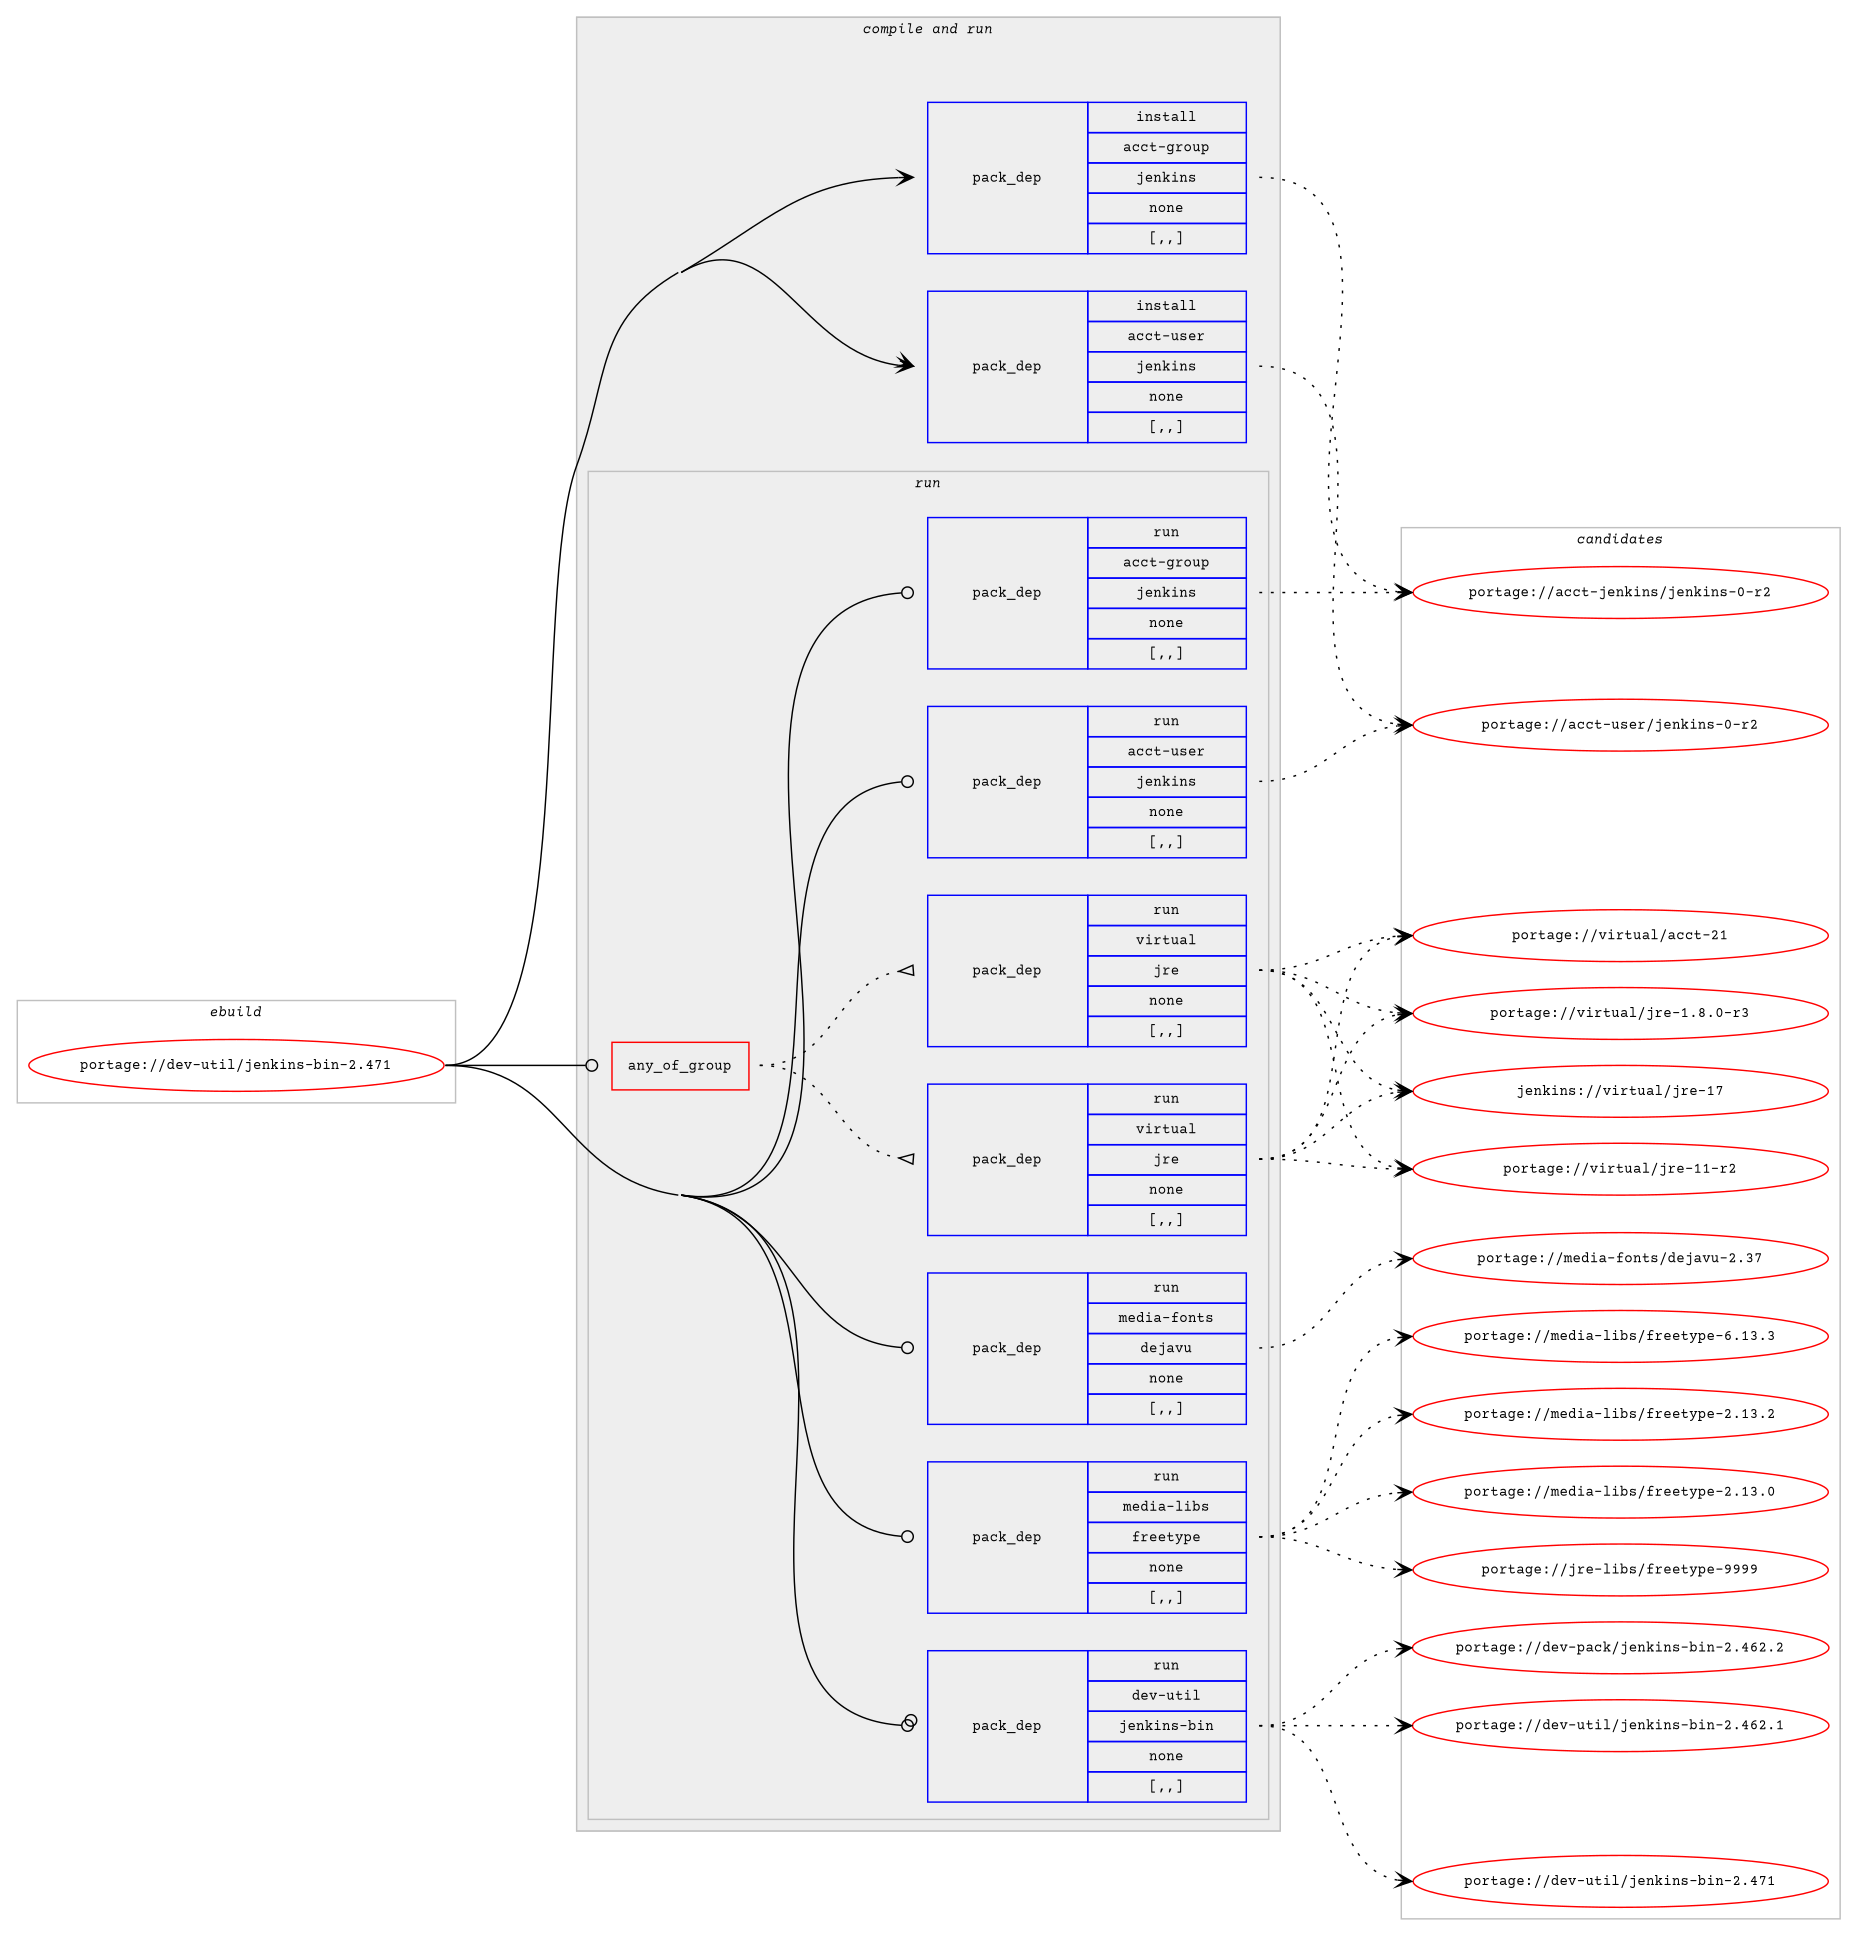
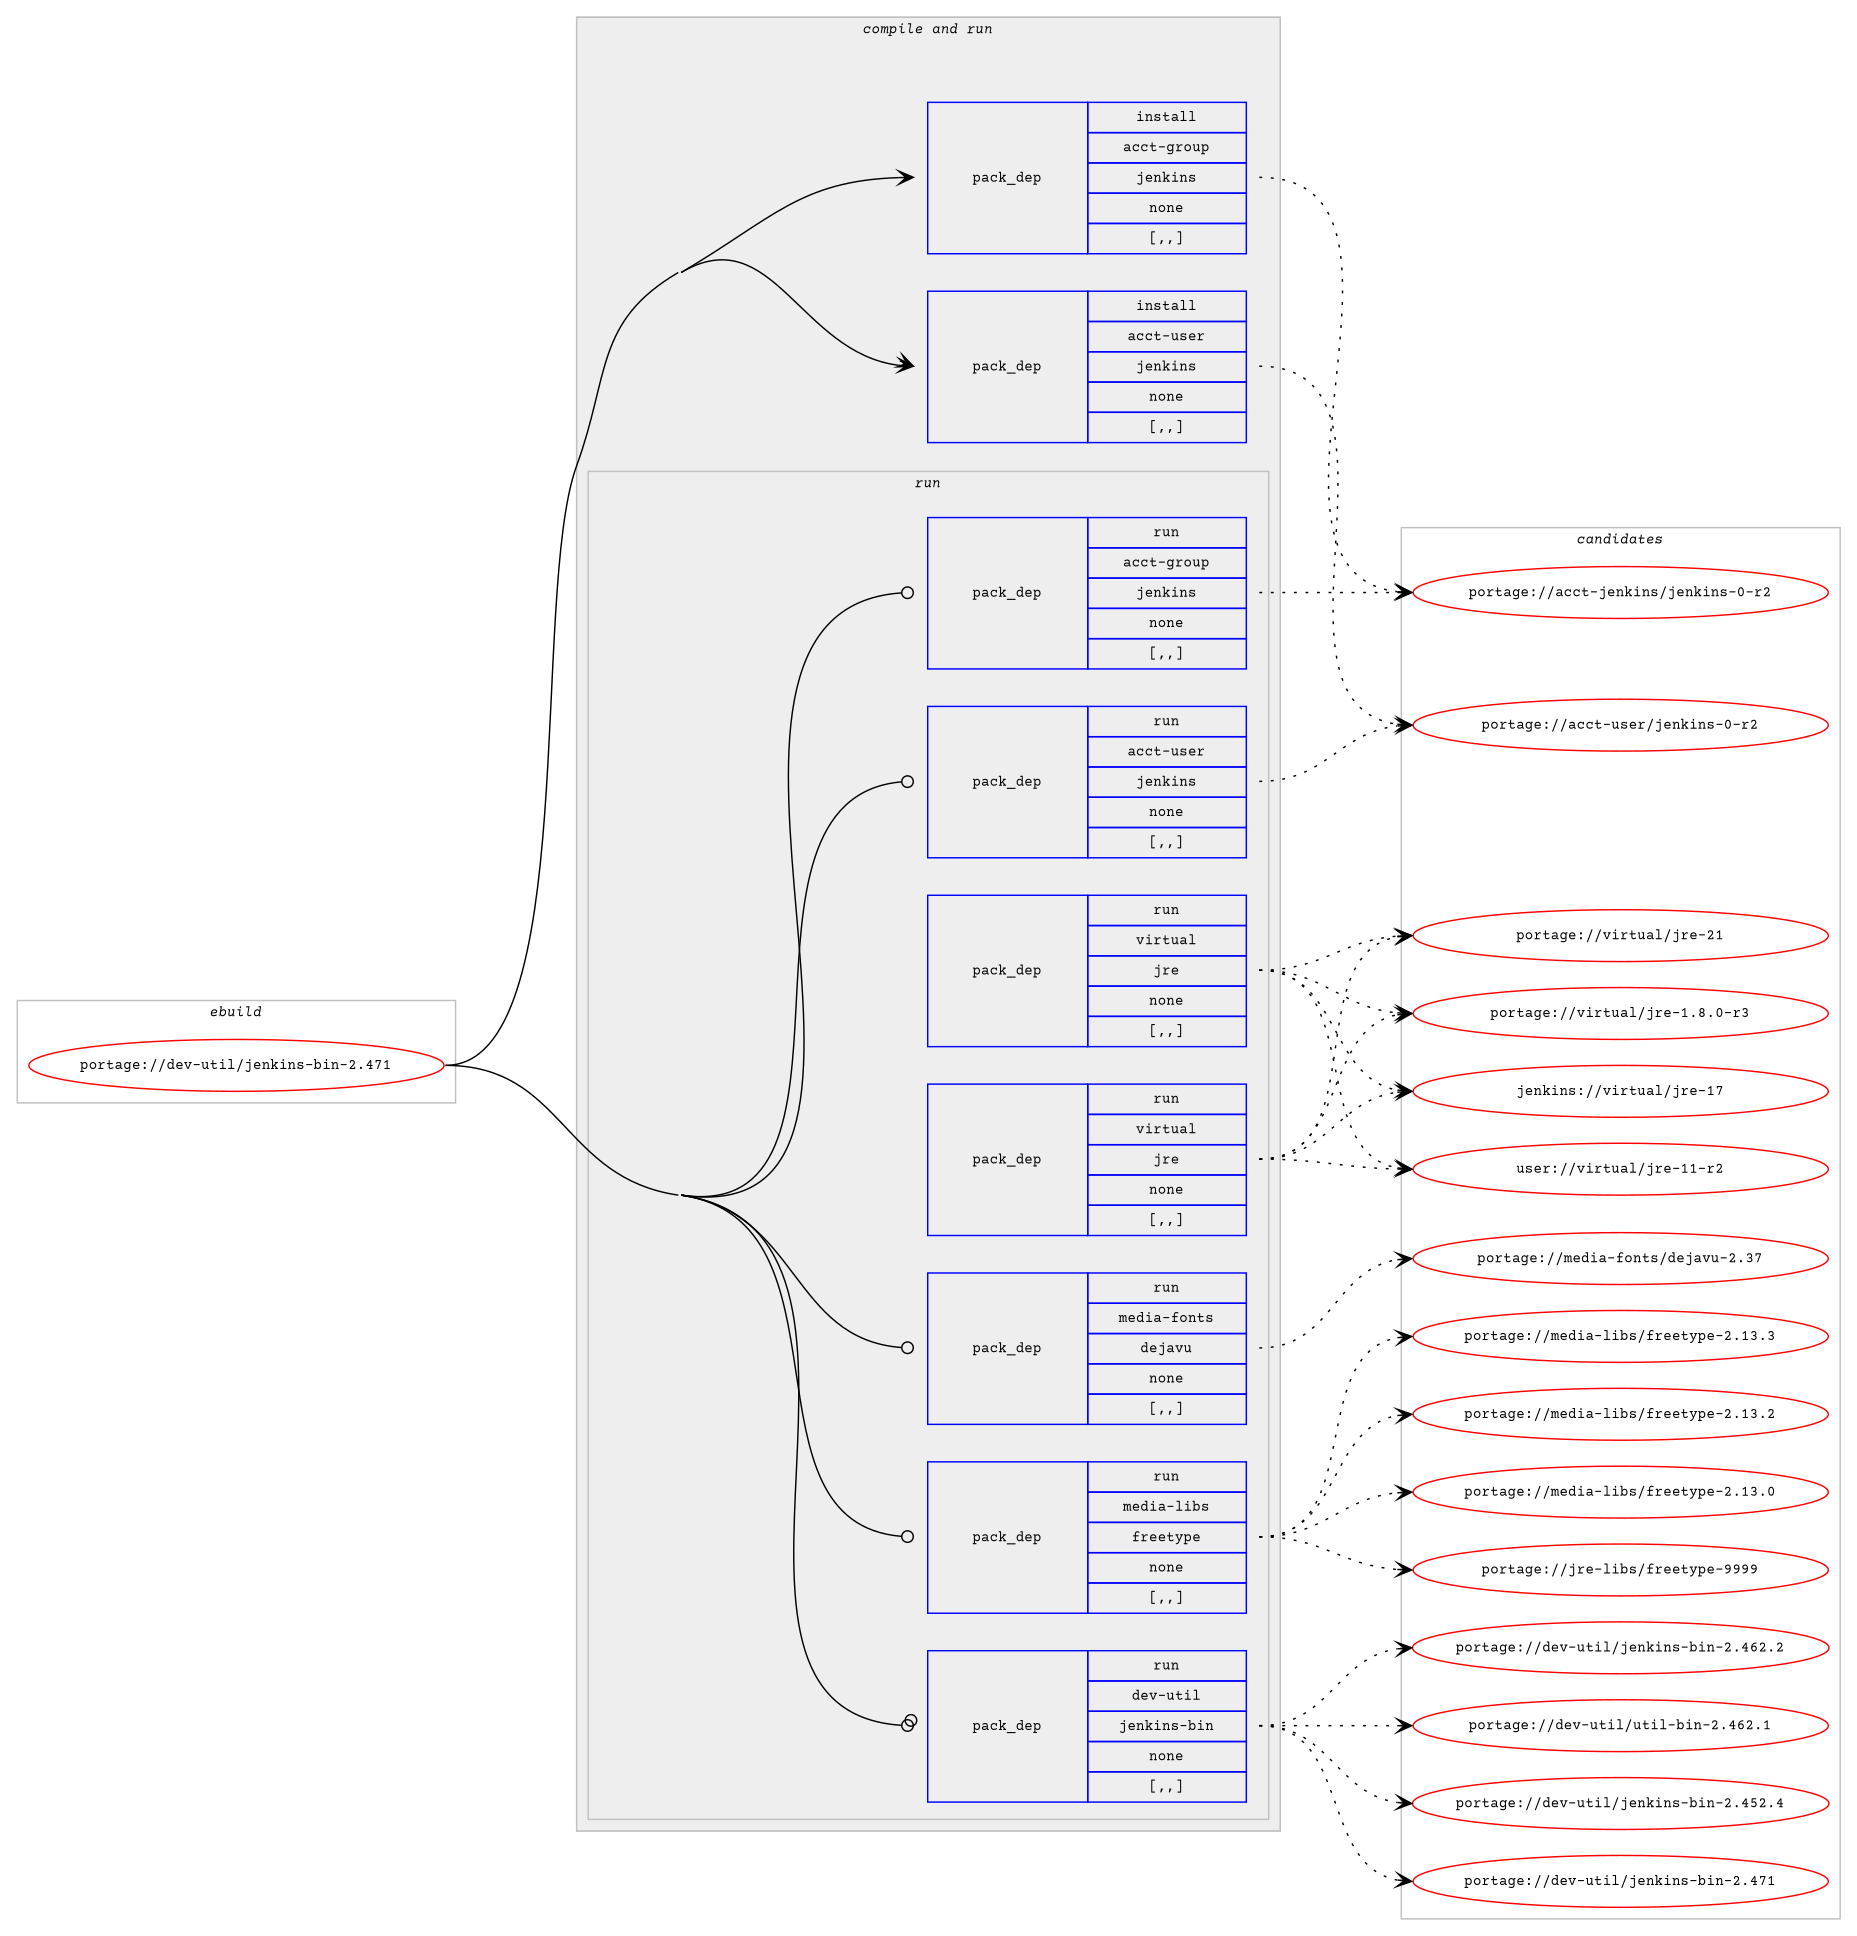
node "portage://virtual/acct-21": label "portage://virtual/acct-21" -> "portage://virtual/jre-21"
node "any_of_group": removed
node "portage://virtual/jre-11-r2": label "portage://virtual/jre-11-r2" -> "user://virtual/jre-11-r2"
node "portage://media-libs/freetype-6.13.3": label "portage://media-libs/freetype-6.13.3" -> "portage://media-libs/freetype-2.13.3"
node "portage://dev-pack/jenkins-bin-2.462.2": label "portage://dev-pack/jenkins-bin-2.462.2" -> "portage://dev-util/jenkins-bin-2.462.2"
node "portage://dev-util/jenkins-bin-2.462.1": label "portage://dev-util/jenkins-bin-2.462.1" -> "portage://dev-util/util-bin-2.462.1"
node "portage://dev-util/jenkins-bin-2.452.4": added
